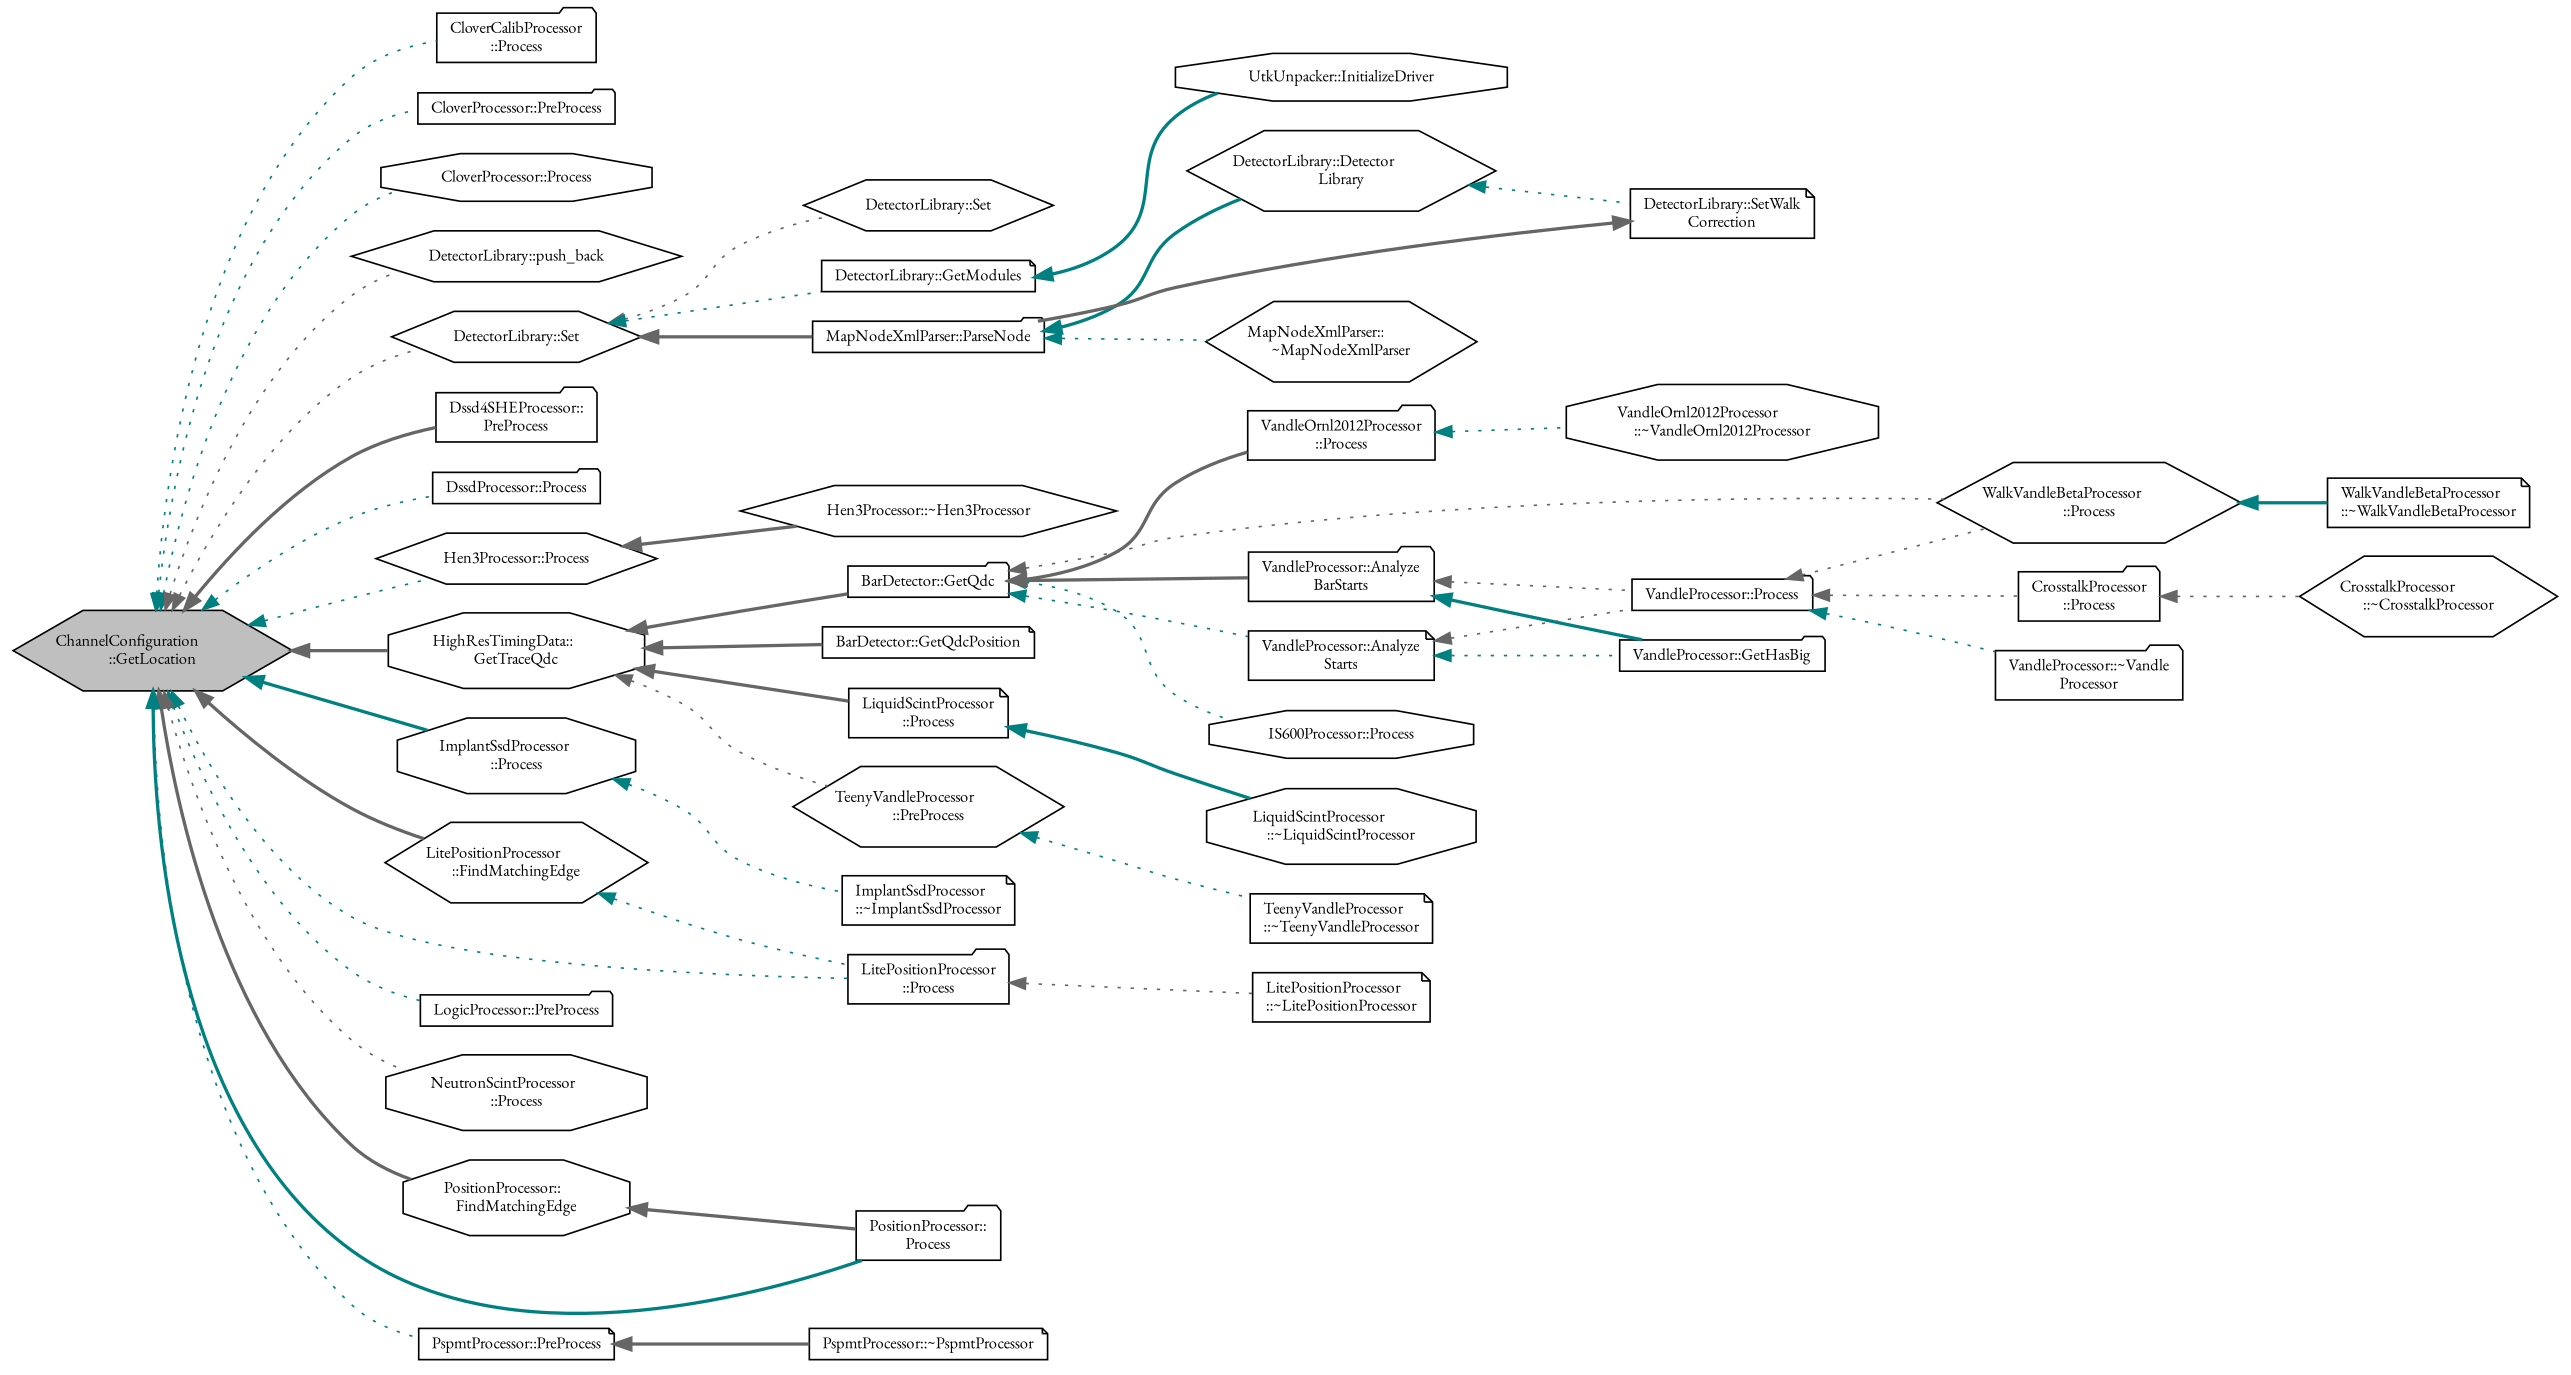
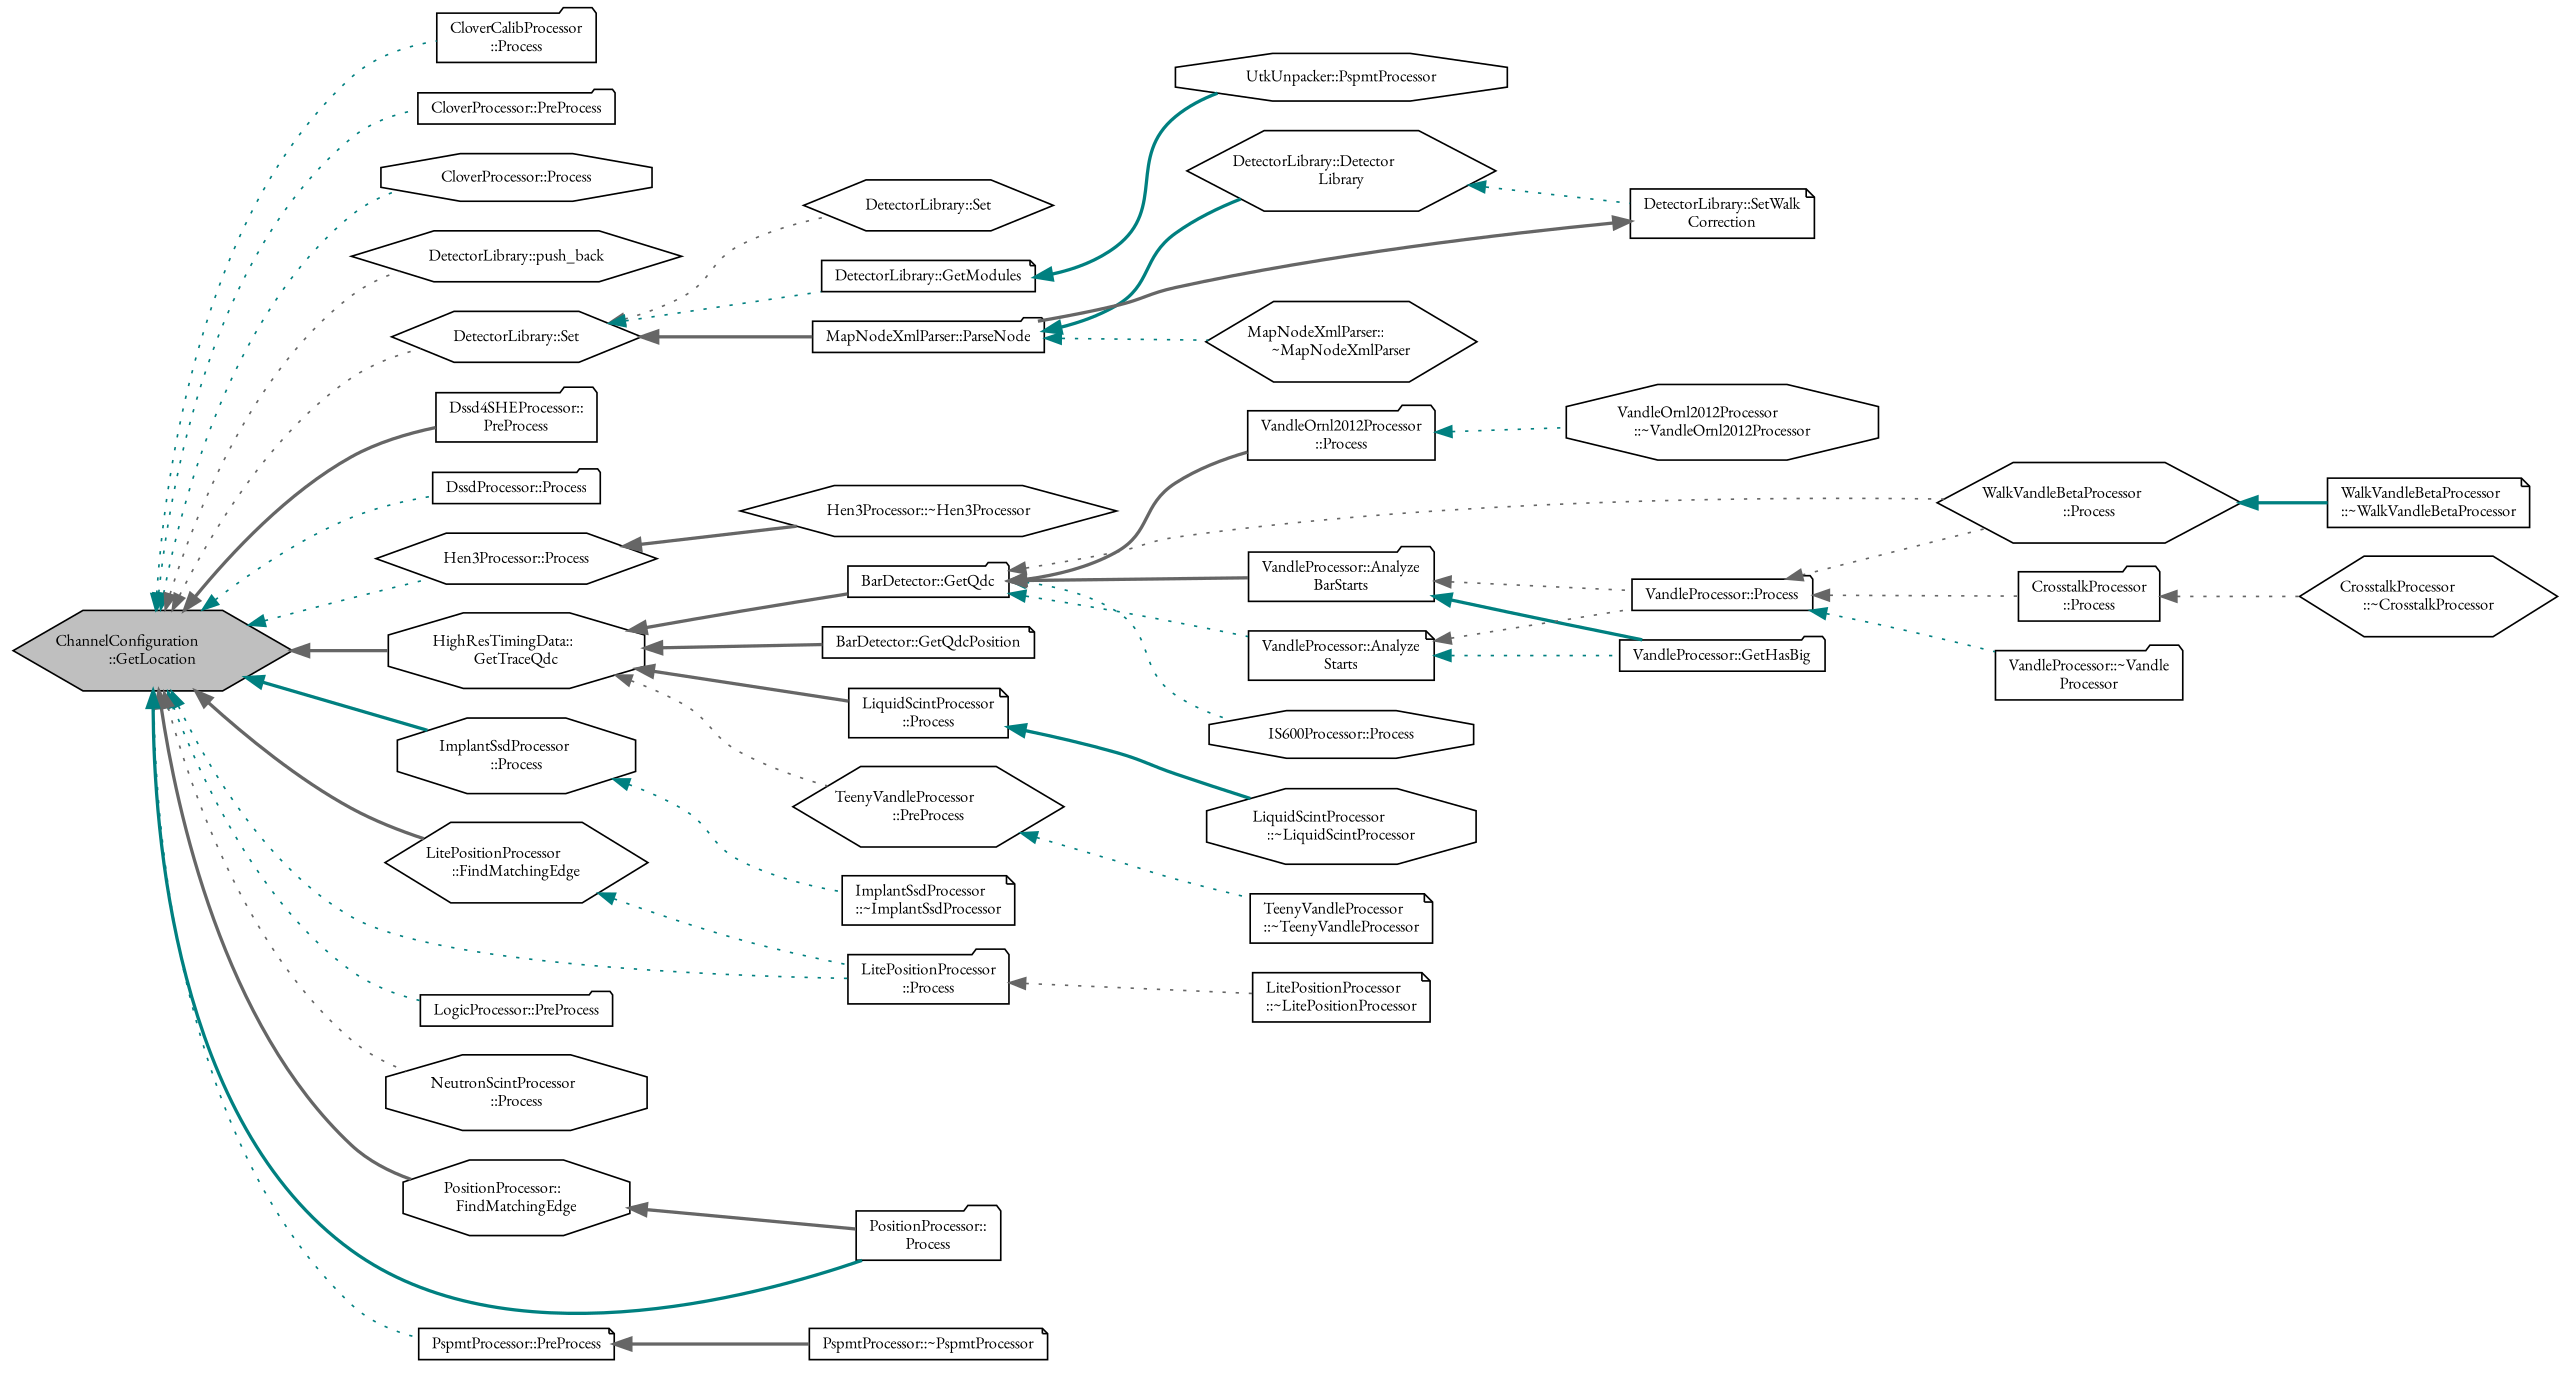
node "UtkUnpacker::InitializeDriver": label "UtkUnpacker::InitializeDriver" -> "UtkUnpacker::PspmtProcessor"
